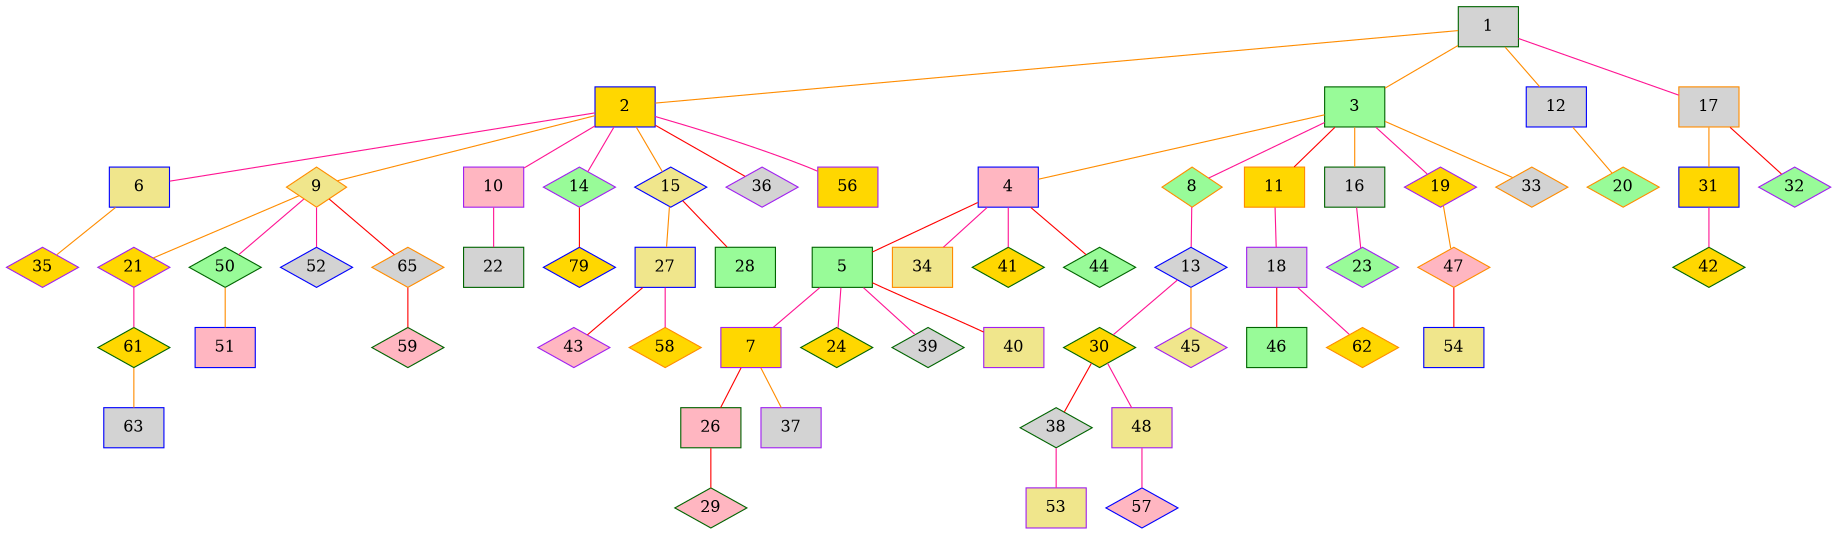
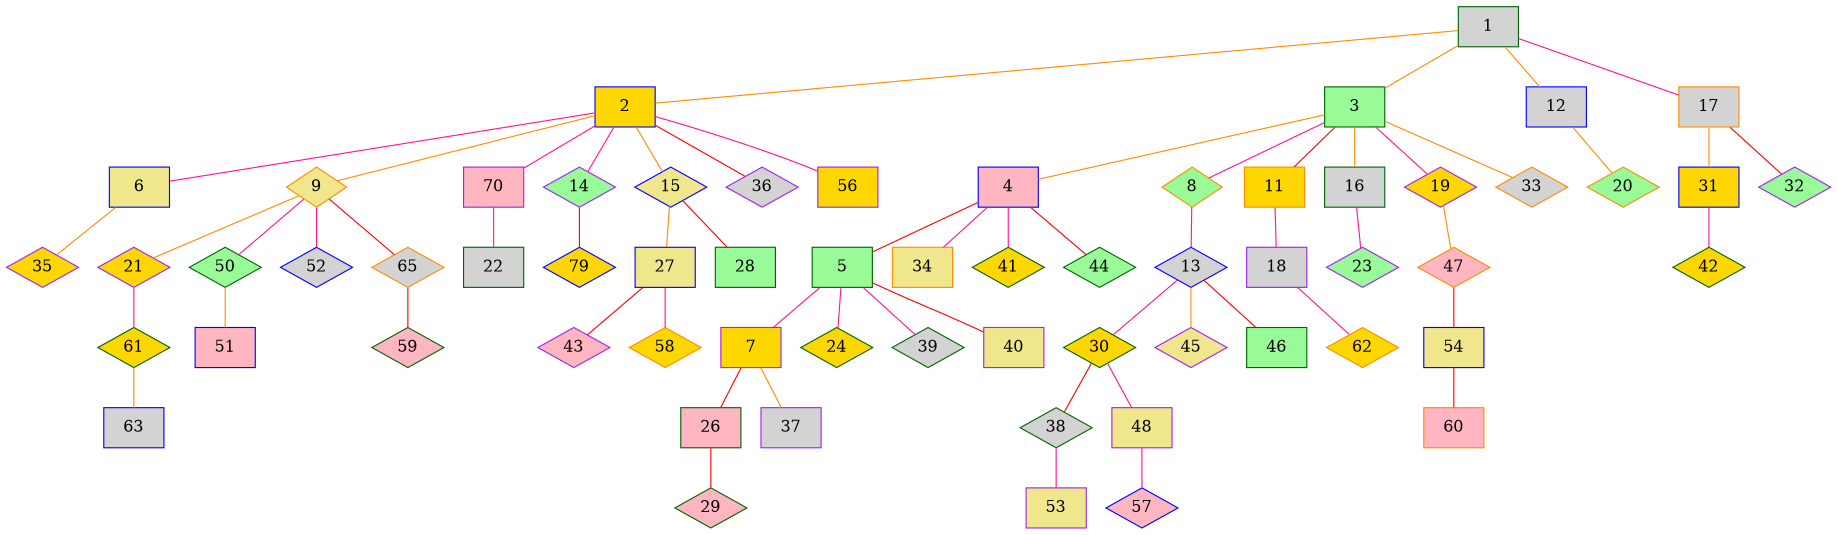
node "10": label "10" -> "70"
edge "18" -- "46": now "13" -- "46"
node "60": added
